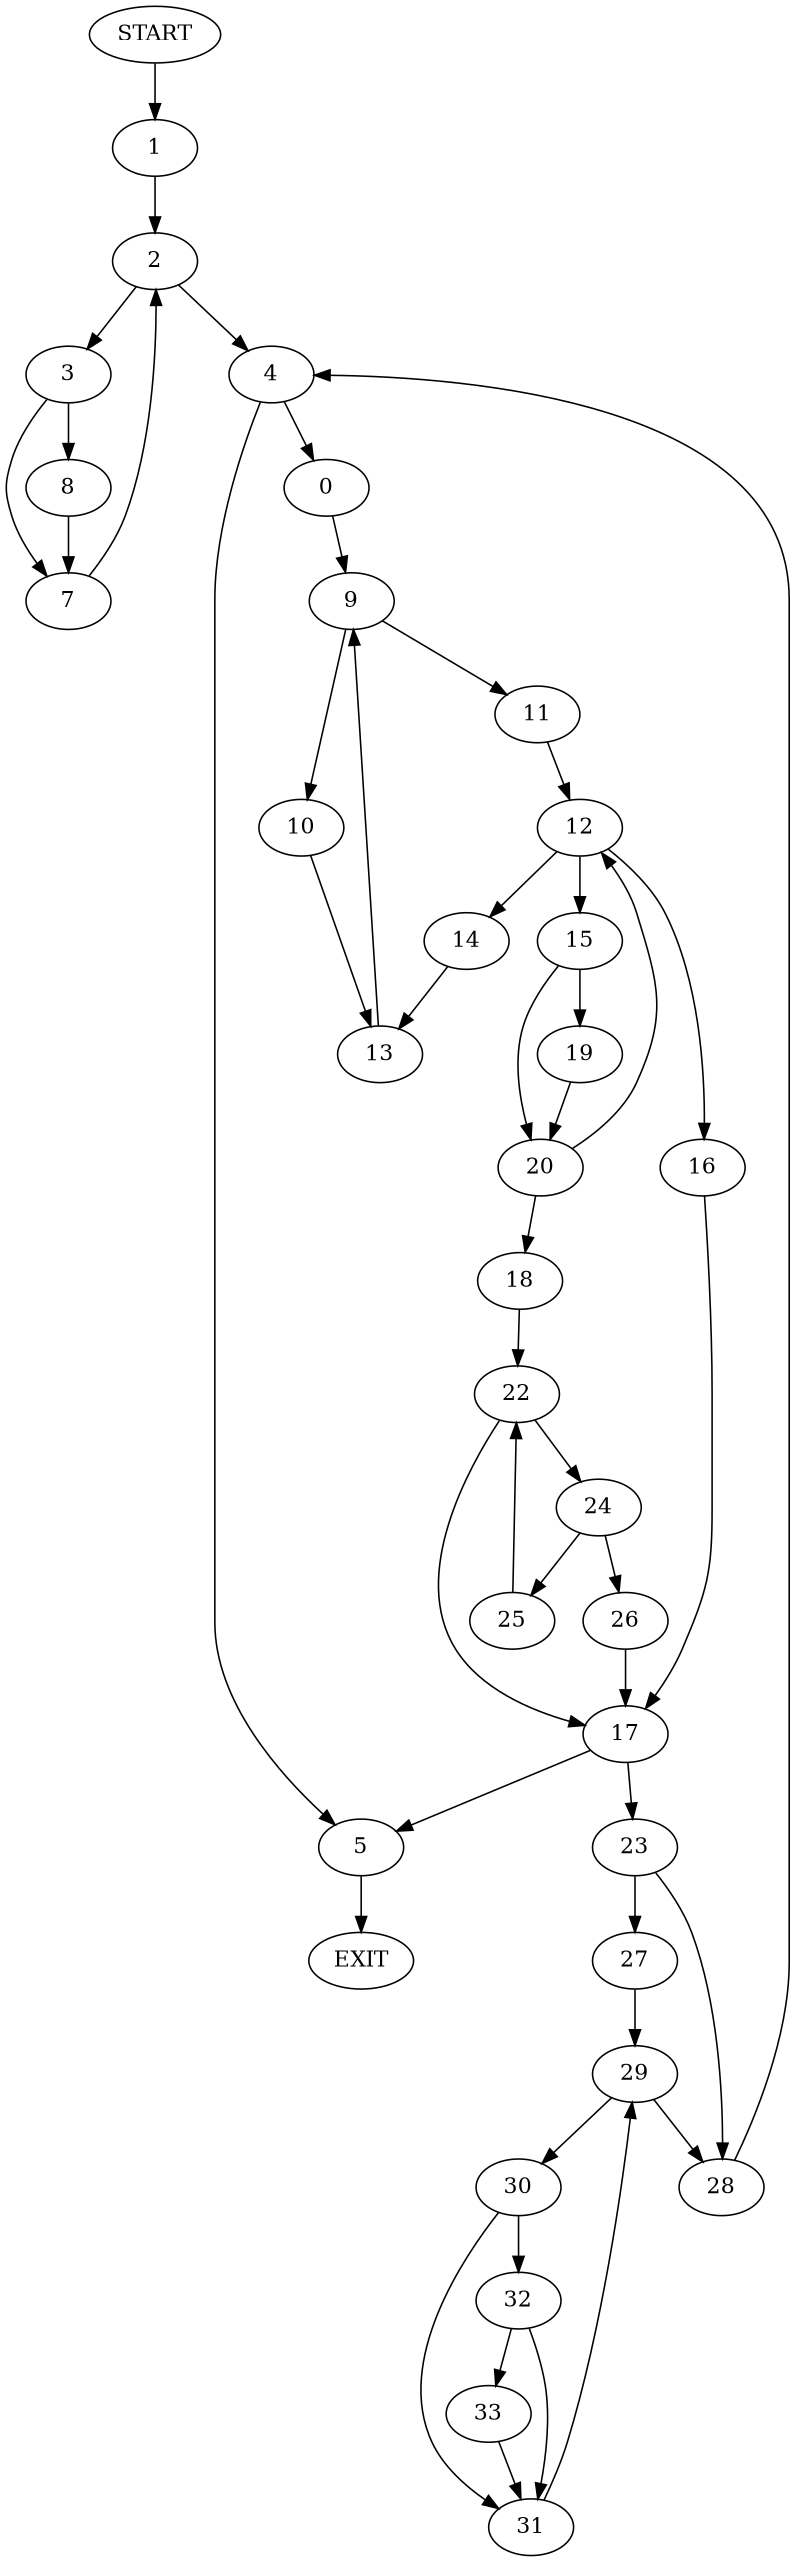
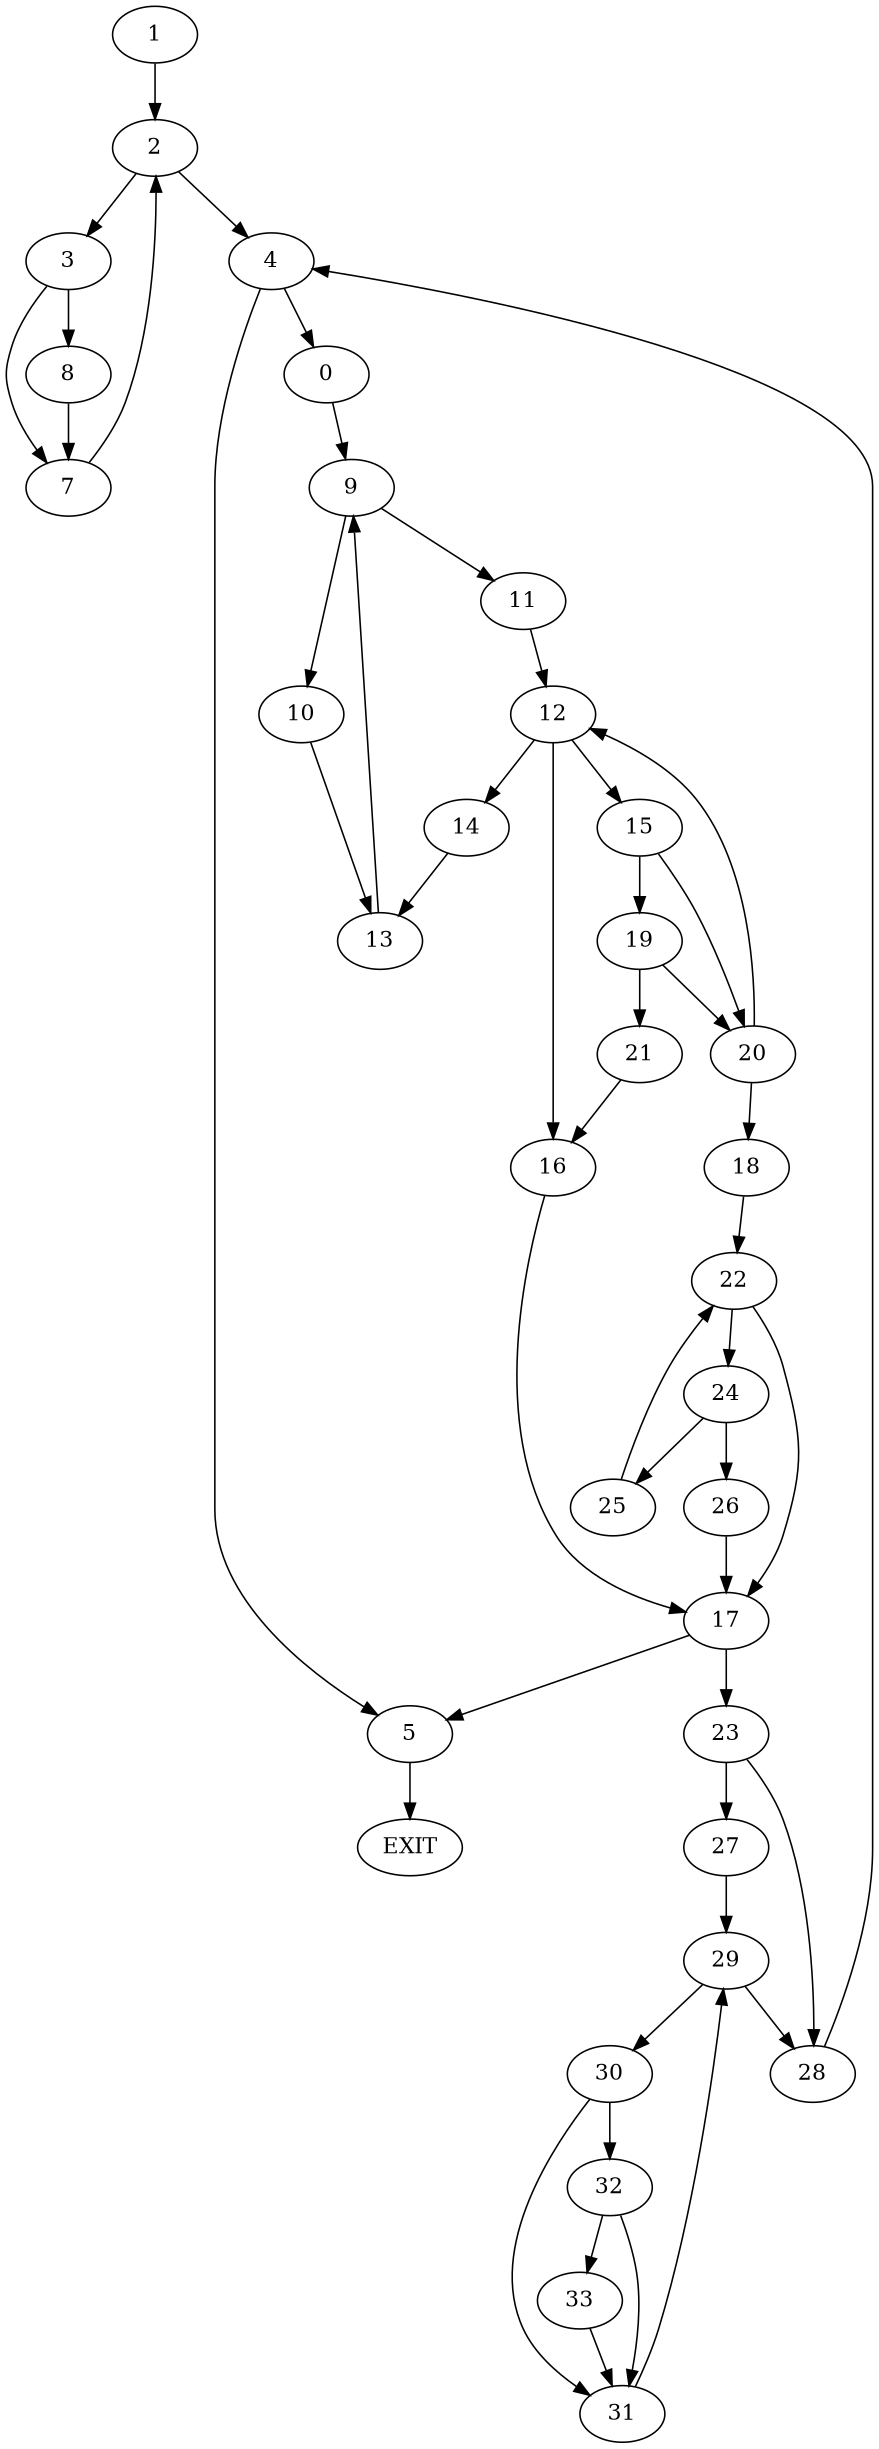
node "START": removed
node "21": added
